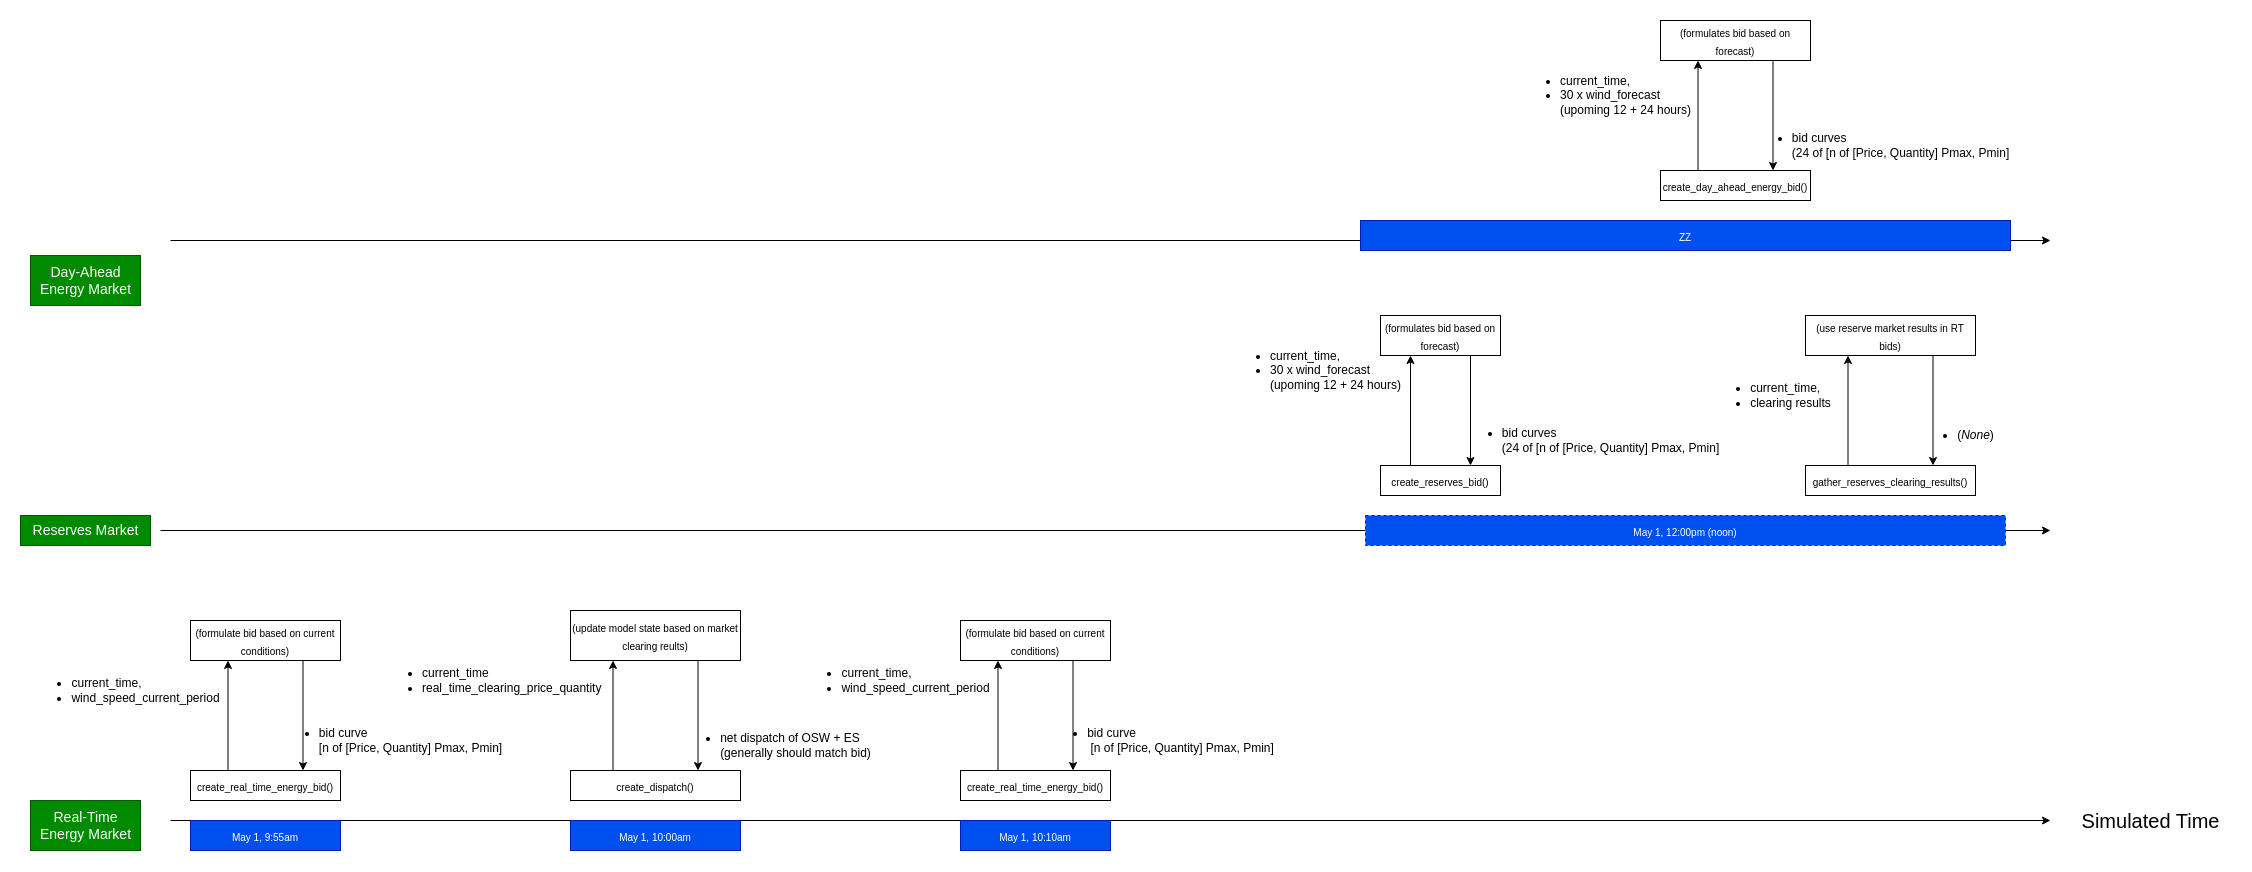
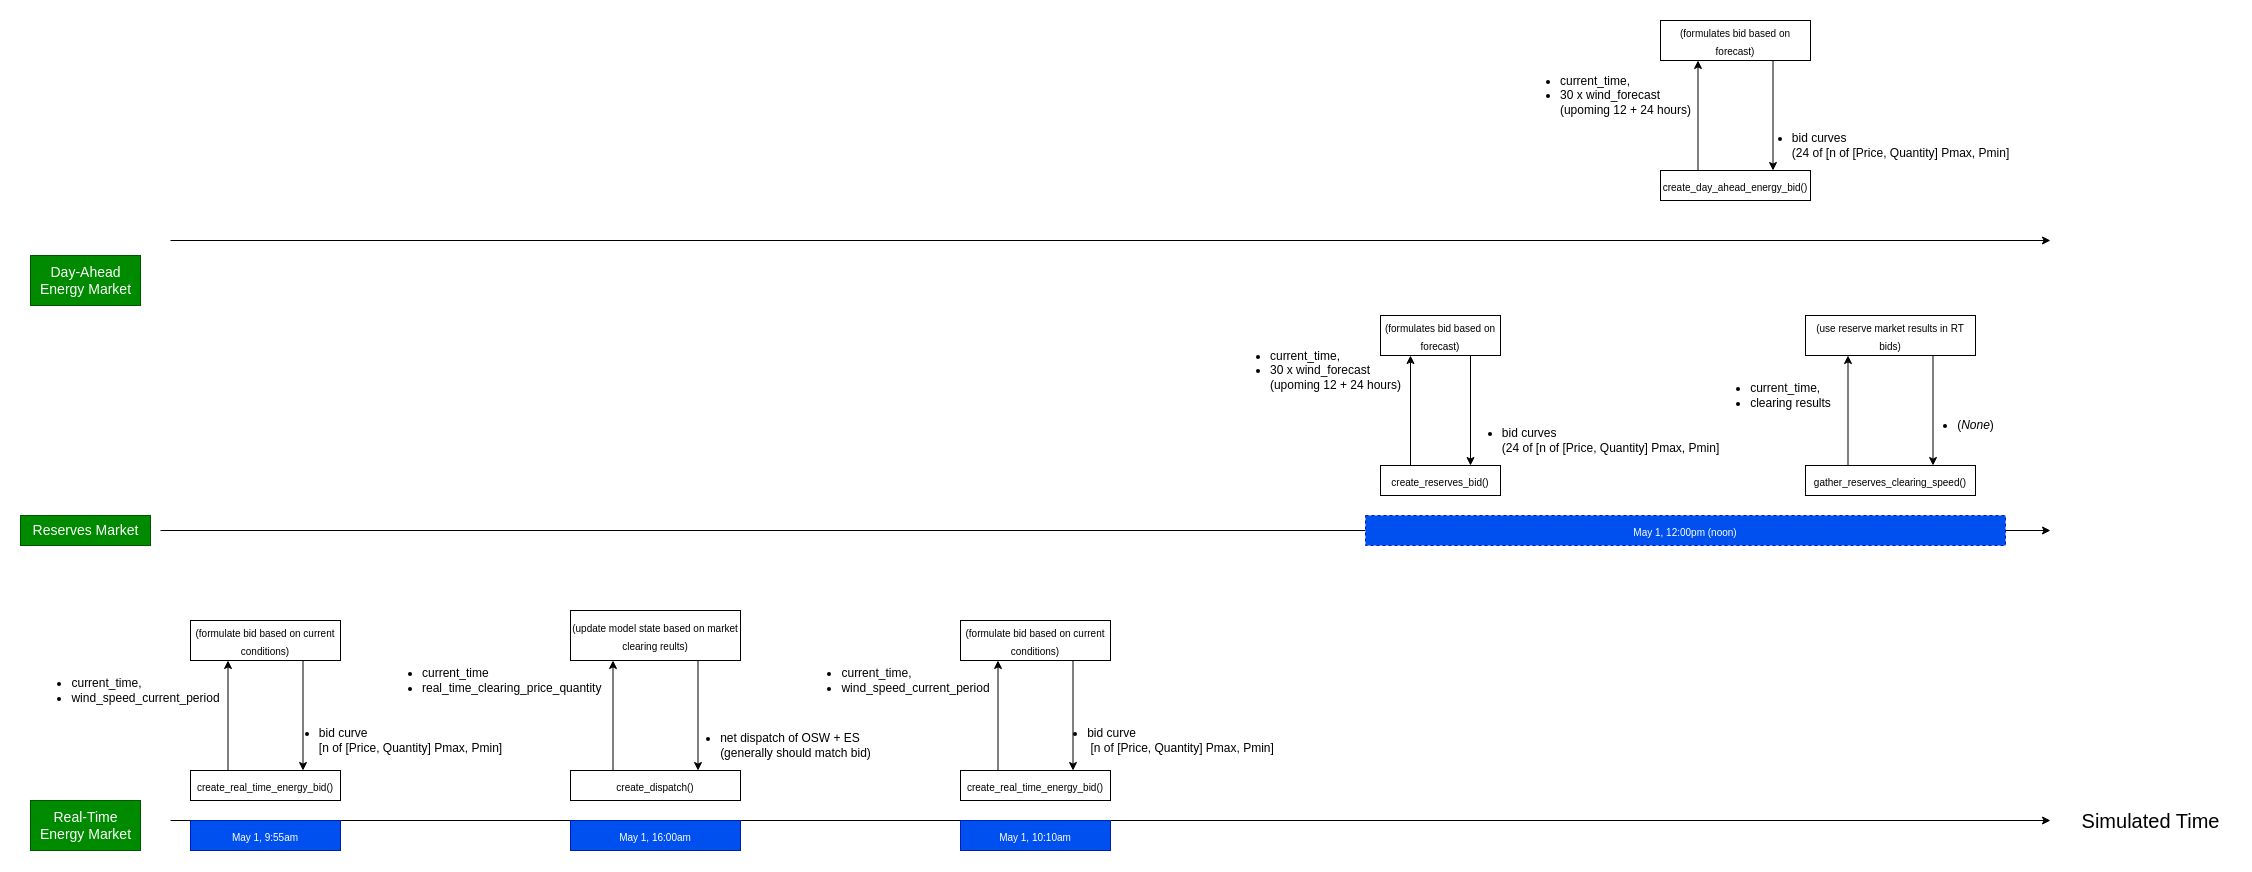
node "ZZ": removed
node "(None)": moved (1956, 436) -> (1956, 426)
node "gather_reserves_clearing_results()": label "gather_reserves_clearing_results()" -> "gather_reserves_clearing_speed()"
node "May 1, 10:00am": label "May 1, 10:00am" -> "May 1, 16:00am"
